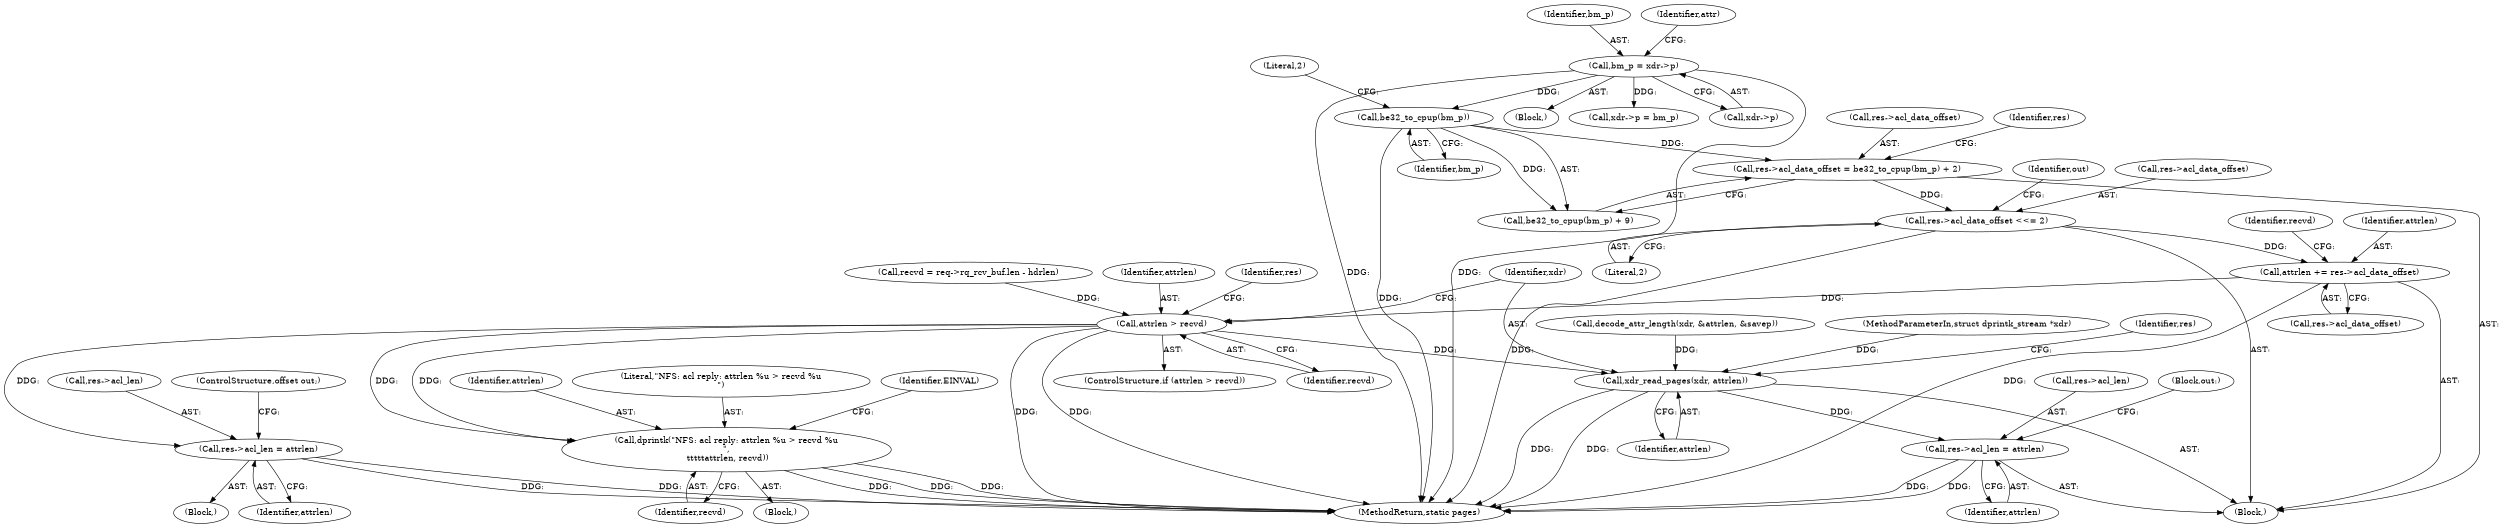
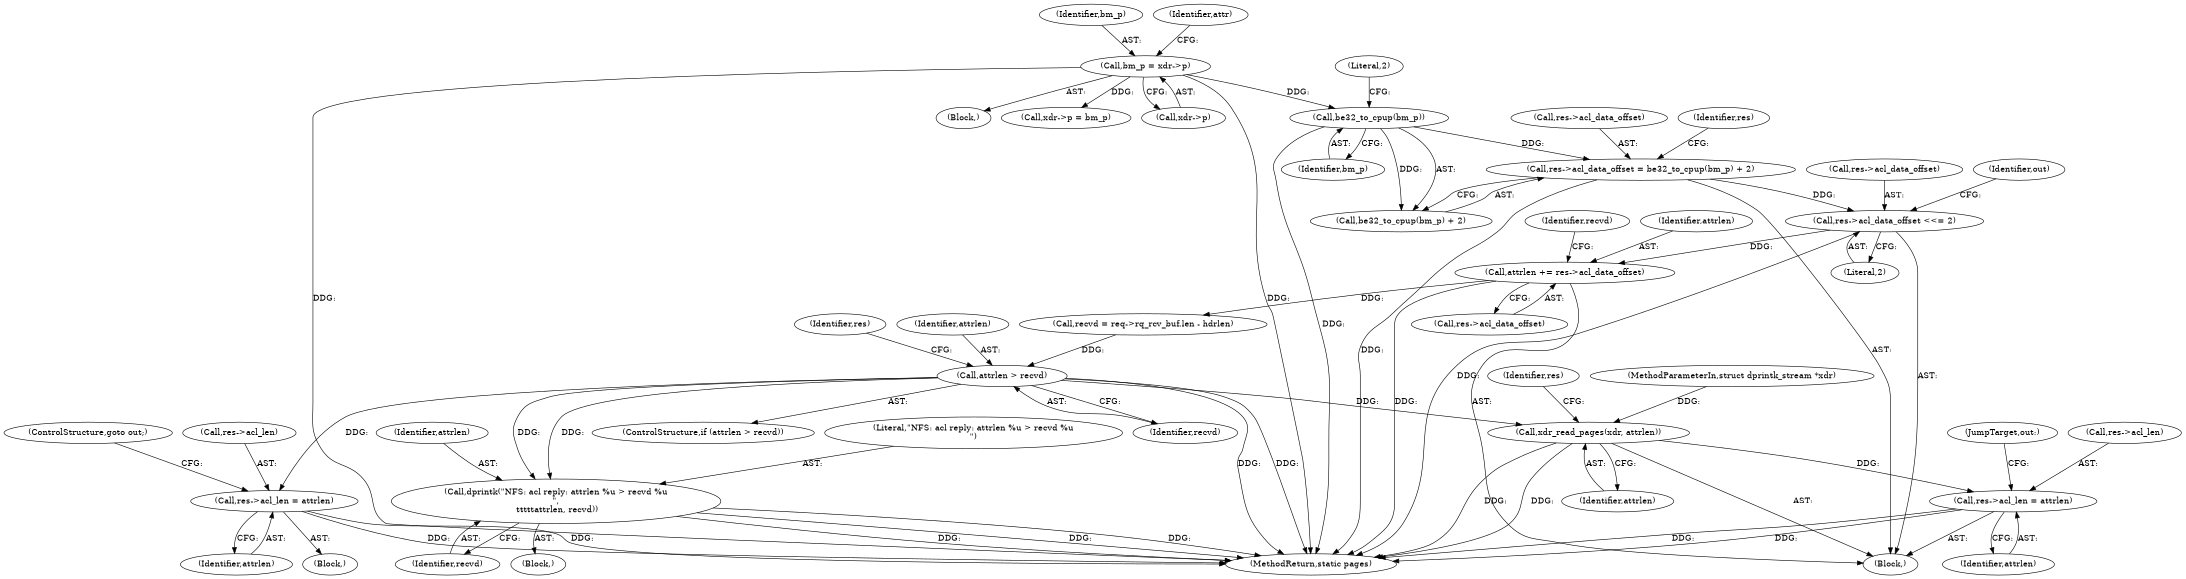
node "(Call,be32_to_cpup(bm_p) + 9)": label "(Call,be32_to_cpup(bm_p) + 9)" -> "(Call,be32_to_cpup(bm_p) + 2)"
node "(Identifier,xdr)": removed
edge "(Call,attrlen += res->acl_data_offset)" -> "(Call,attrlen > recvd)": now "(Call,attrlen += res->acl_data_offset)" -> "(Call,recvd = req->rq_rcv_buf.len - hdrlen)"
edge "(Call,res->acl_data_offset = be32_to_cpup(bm_p) + 2)" -> "(MethodReturn,static pages)": added, label "DDG:"
node "(Call,decode_attr_length(xdr, &attrlen, &savep))": removed
node "(ControlStructure,offset out;)": label "(ControlStructure,offset out;)" -> "(ControlStructure,goto out;)"
node "(Identifier,EINVAL)": removed
node "(Block,out:)": label "(Block,out:)" -> "(JumpTarget,out:)"
